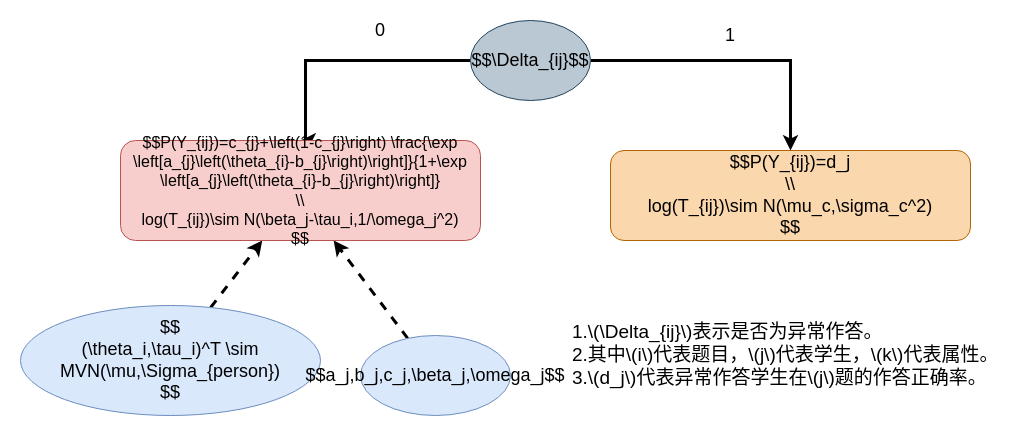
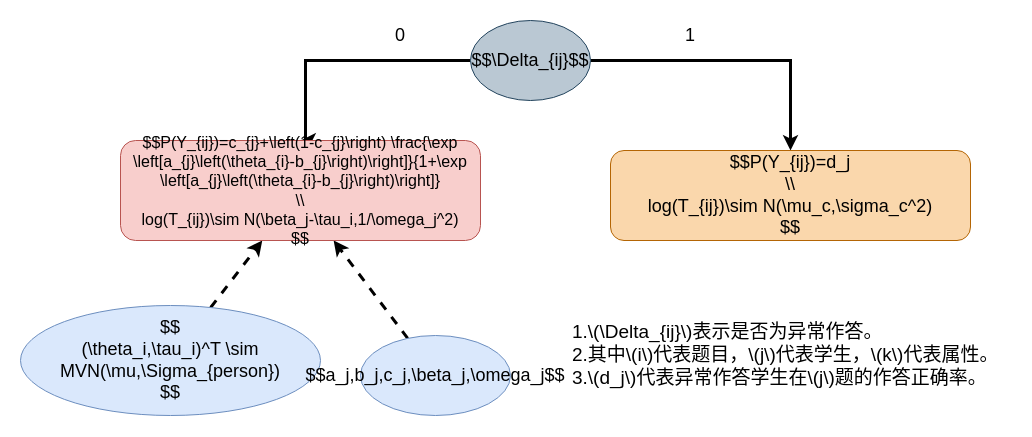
node "0": moved (381, 31) -> (401, 36)
node "1": moved (731, 36) -> (691, 36)
